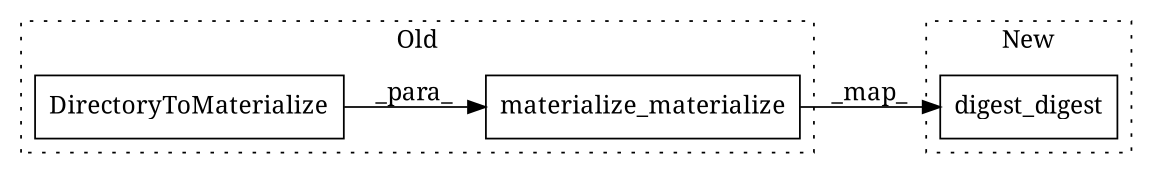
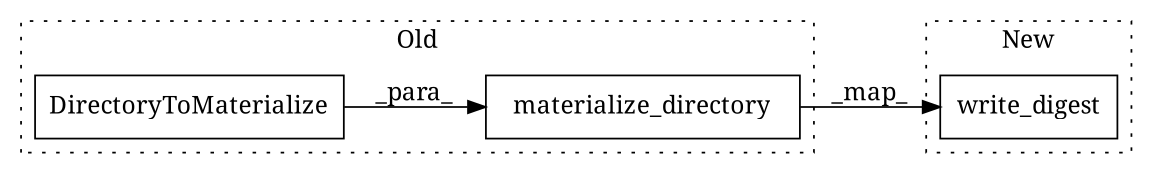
node "materialize_materialize": label "materialize_materialize" -> "materialize_directory"
node "digest_digest": label "digest_digest" -> "write_digest"
